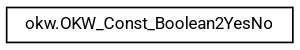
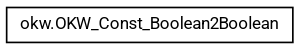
node "okw.OKW_Const_Boolean2YesNo": label "okw.OKW_Const_Boolean2YesNo" -> "okw.OKW_Const_Boolean2Boolean"
